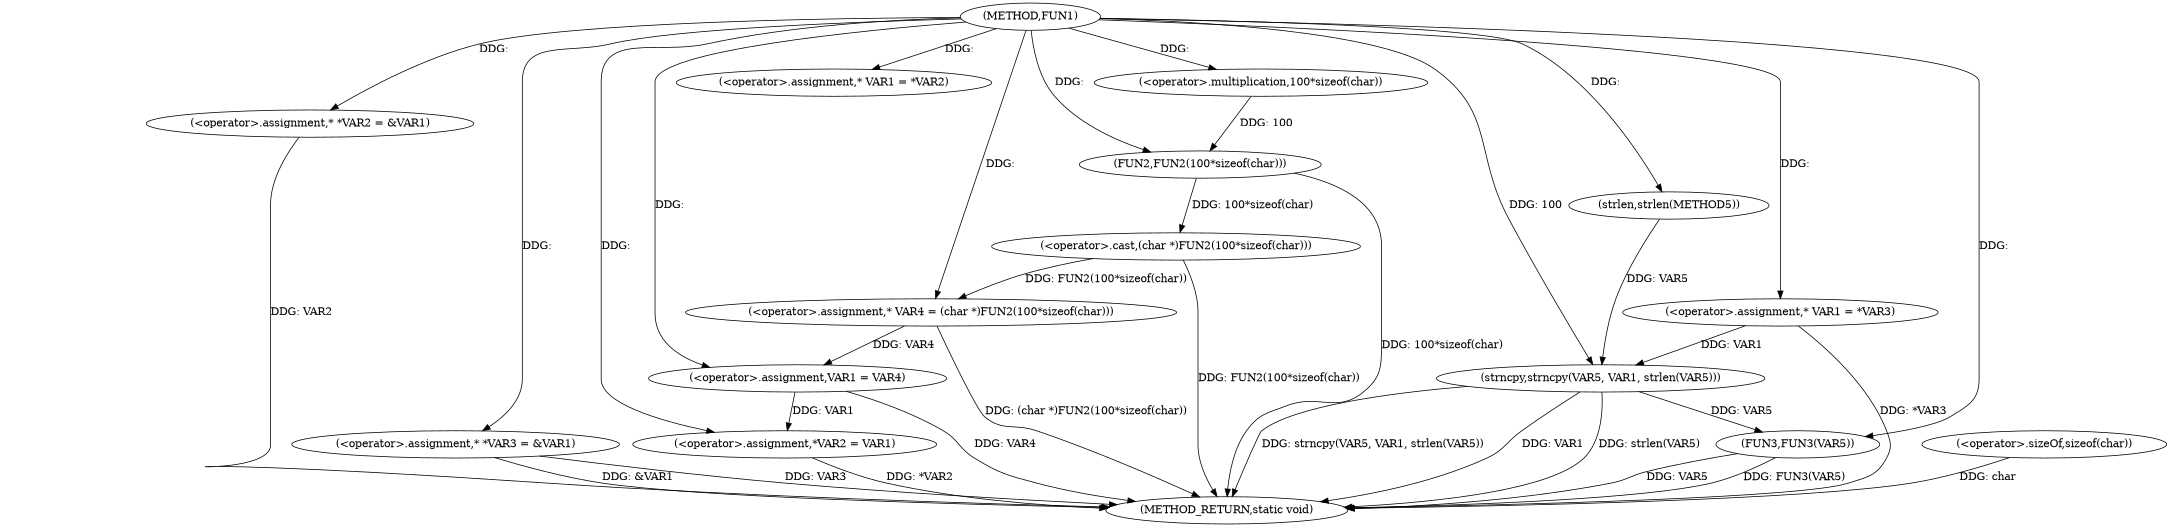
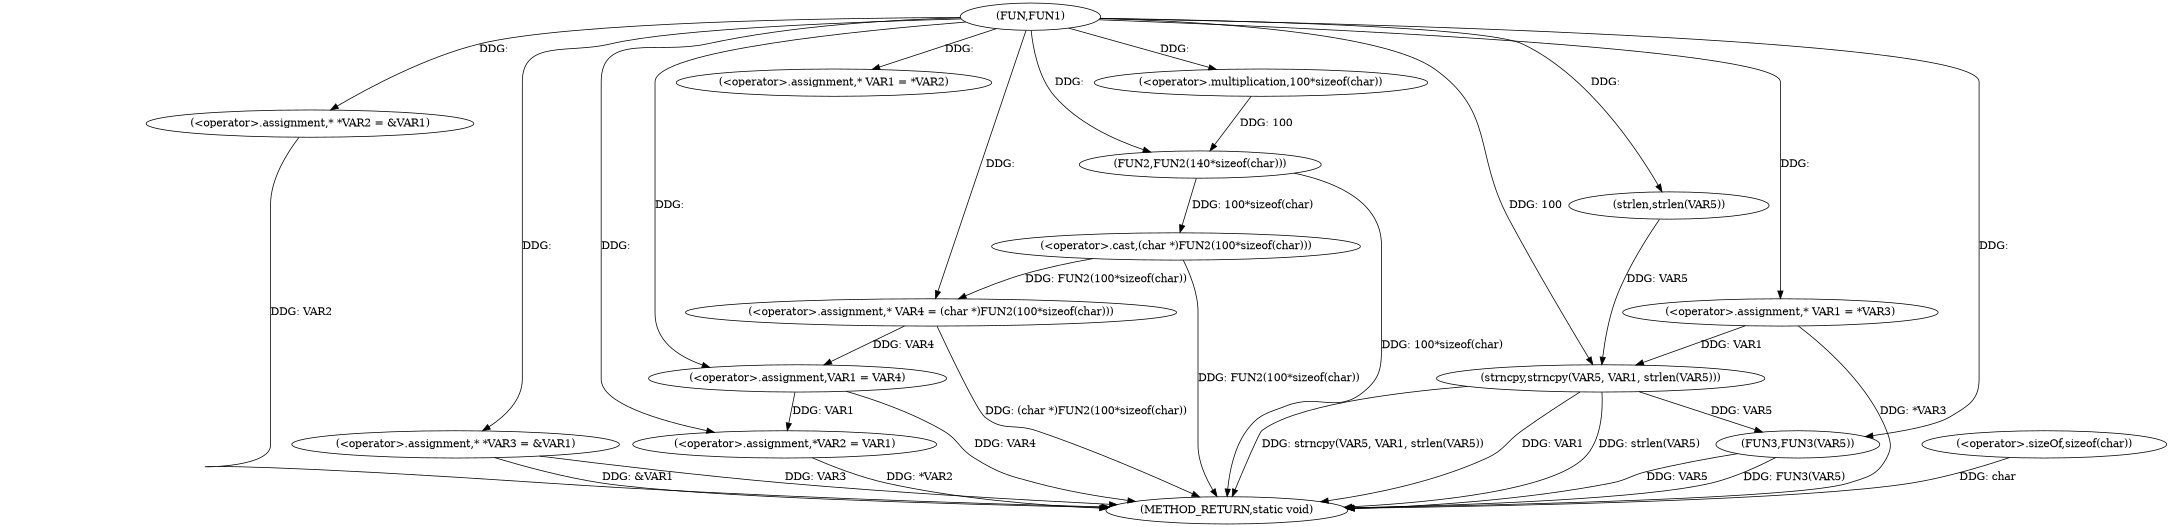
node "(METHOD,FUN1)": label "(METHOD,FUN1)" -> "(FUN,FUN1)"
node "(FUN2,FUN2(100*sizeof(char)))": label "(FUN2,FUN2(100*sizeof(char)))" -> "(FUN2,FUN2(140*sizeof(char)))"
node "(strlen,strlen(METHOD5))": label "(strlen,strlen(METHOD5))" -> "(strlen,strlen(VAR5))"
